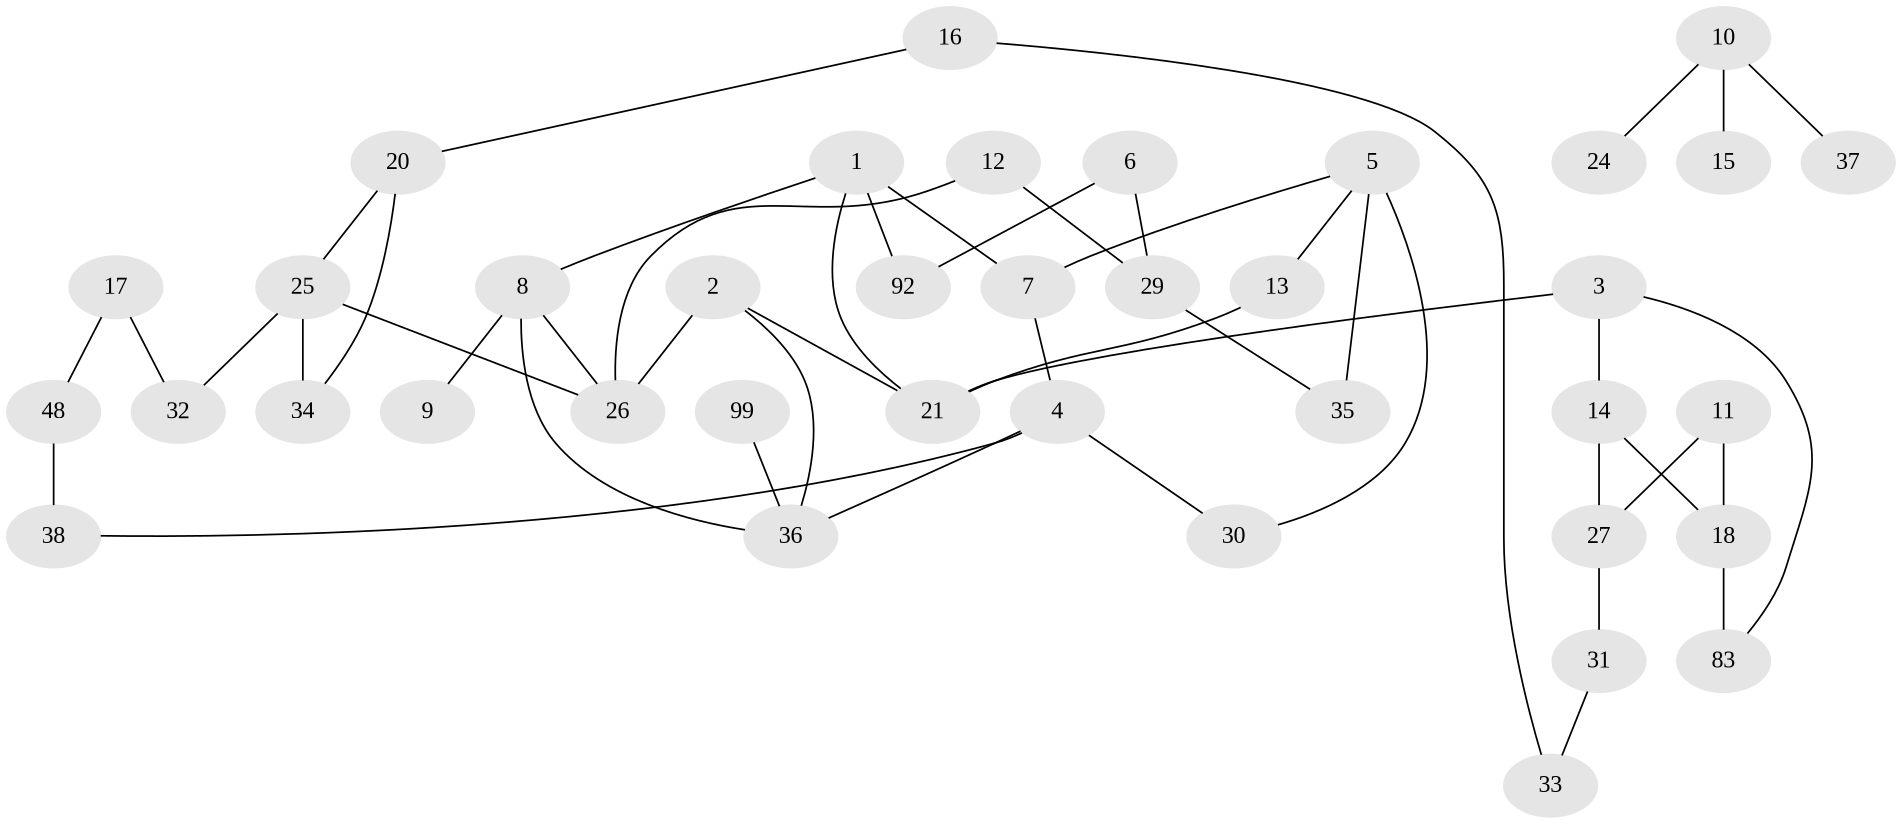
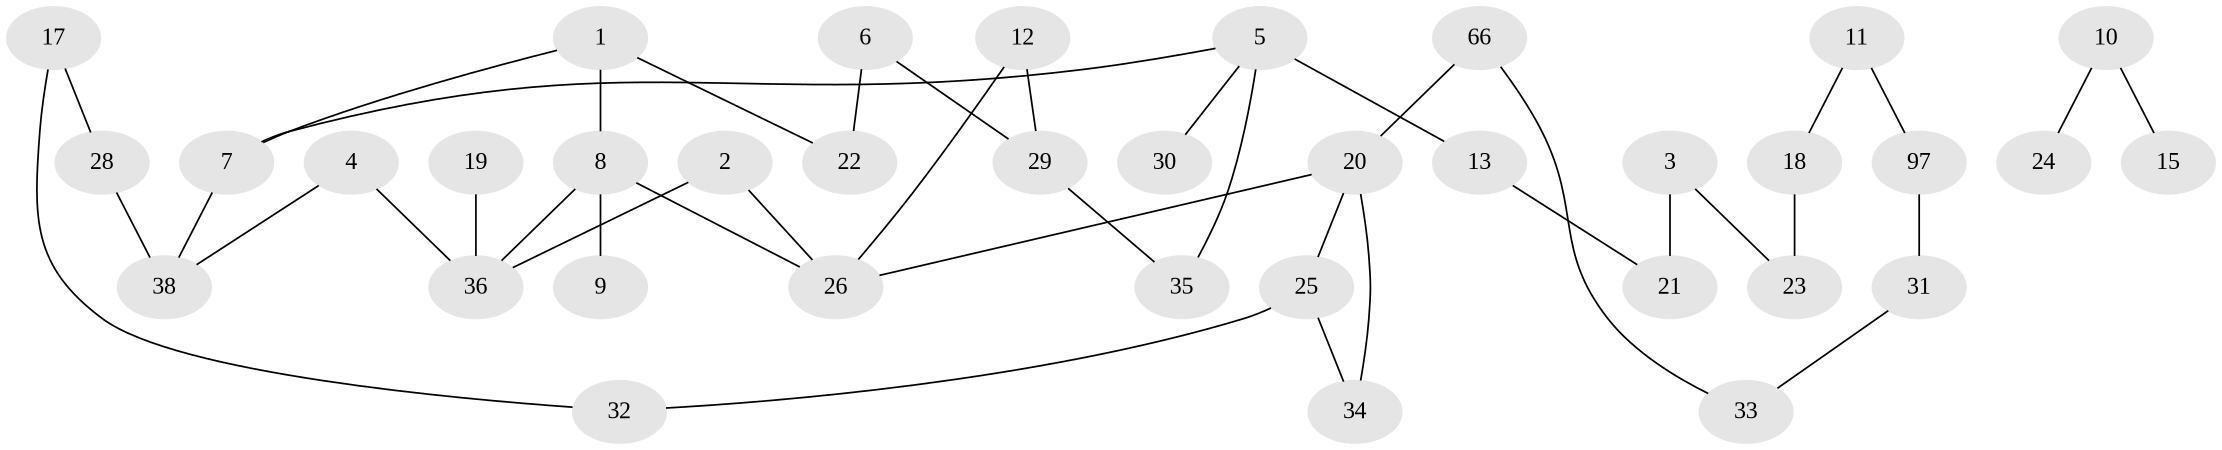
node "16": label "16" -> "66"
node "37": removed
node "92": label "92" -> "22"
edge "1" -- "21": removed
edge "2" -- "21": removed
edge "7" -- "4": now "7" -- "38"
edge "25" -- "26": now "20" -- "26"
node "48": label "48" -> "28"
node "99": label "99" -> "19"
node "14": removed
edge "4" -- "30": removed
node "27": label "27" -> "97"
node "83": label "83" -> "23"
